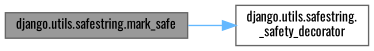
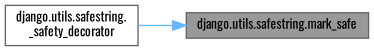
edge "django.utils.safestring.mark_safe" -> "django.utils.safestring. _safety_decorator": reversed
